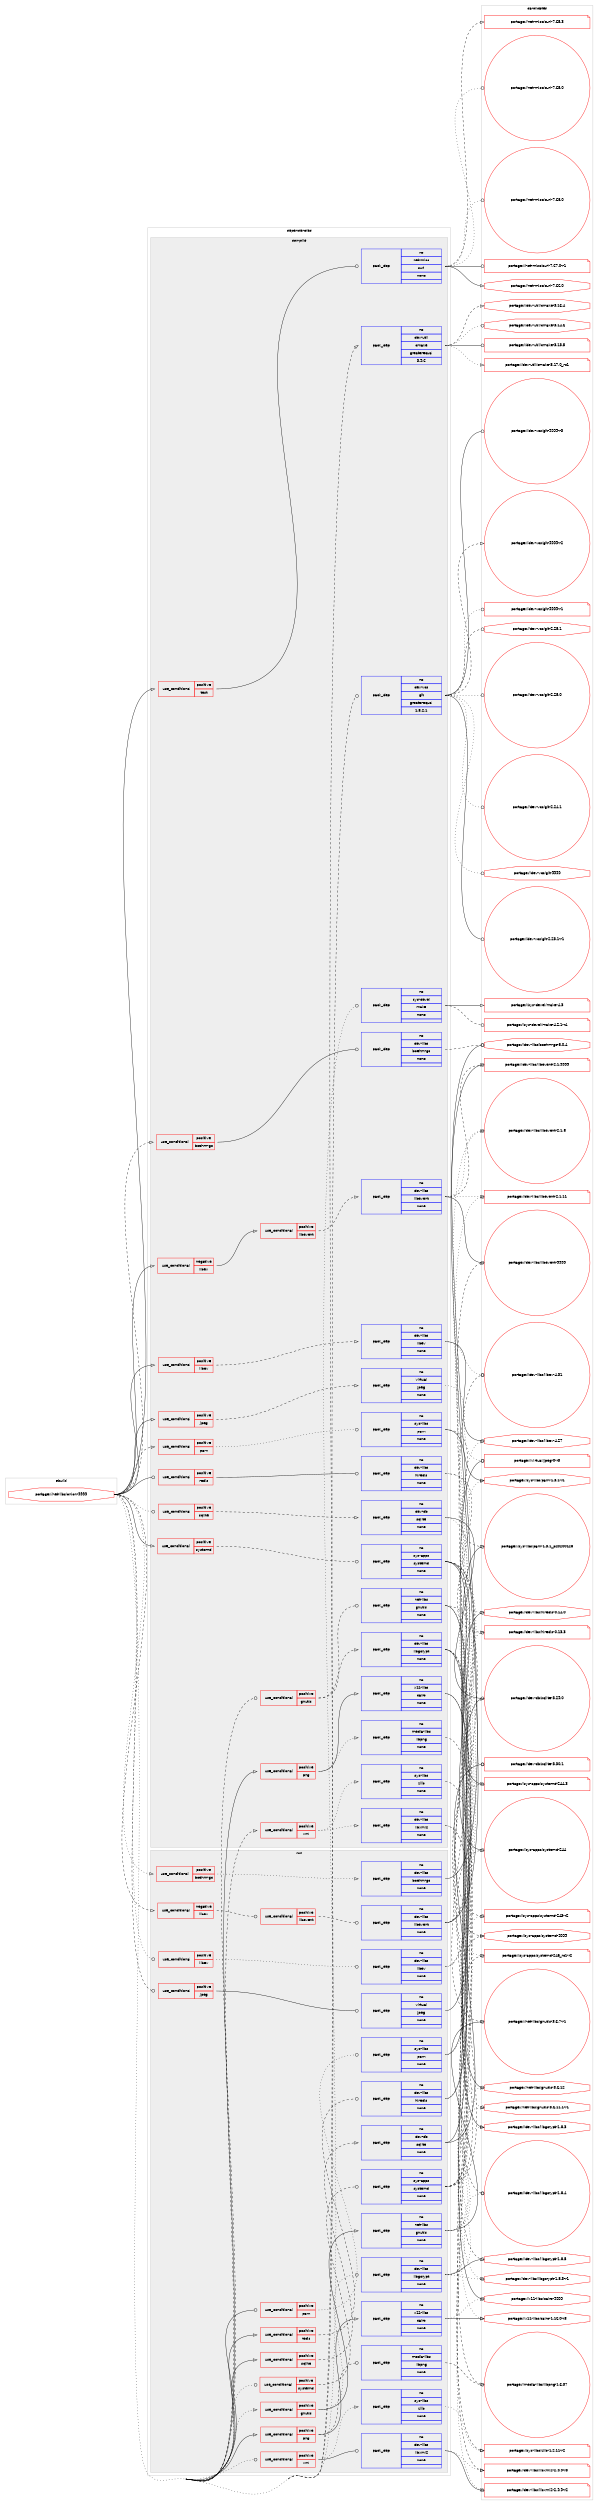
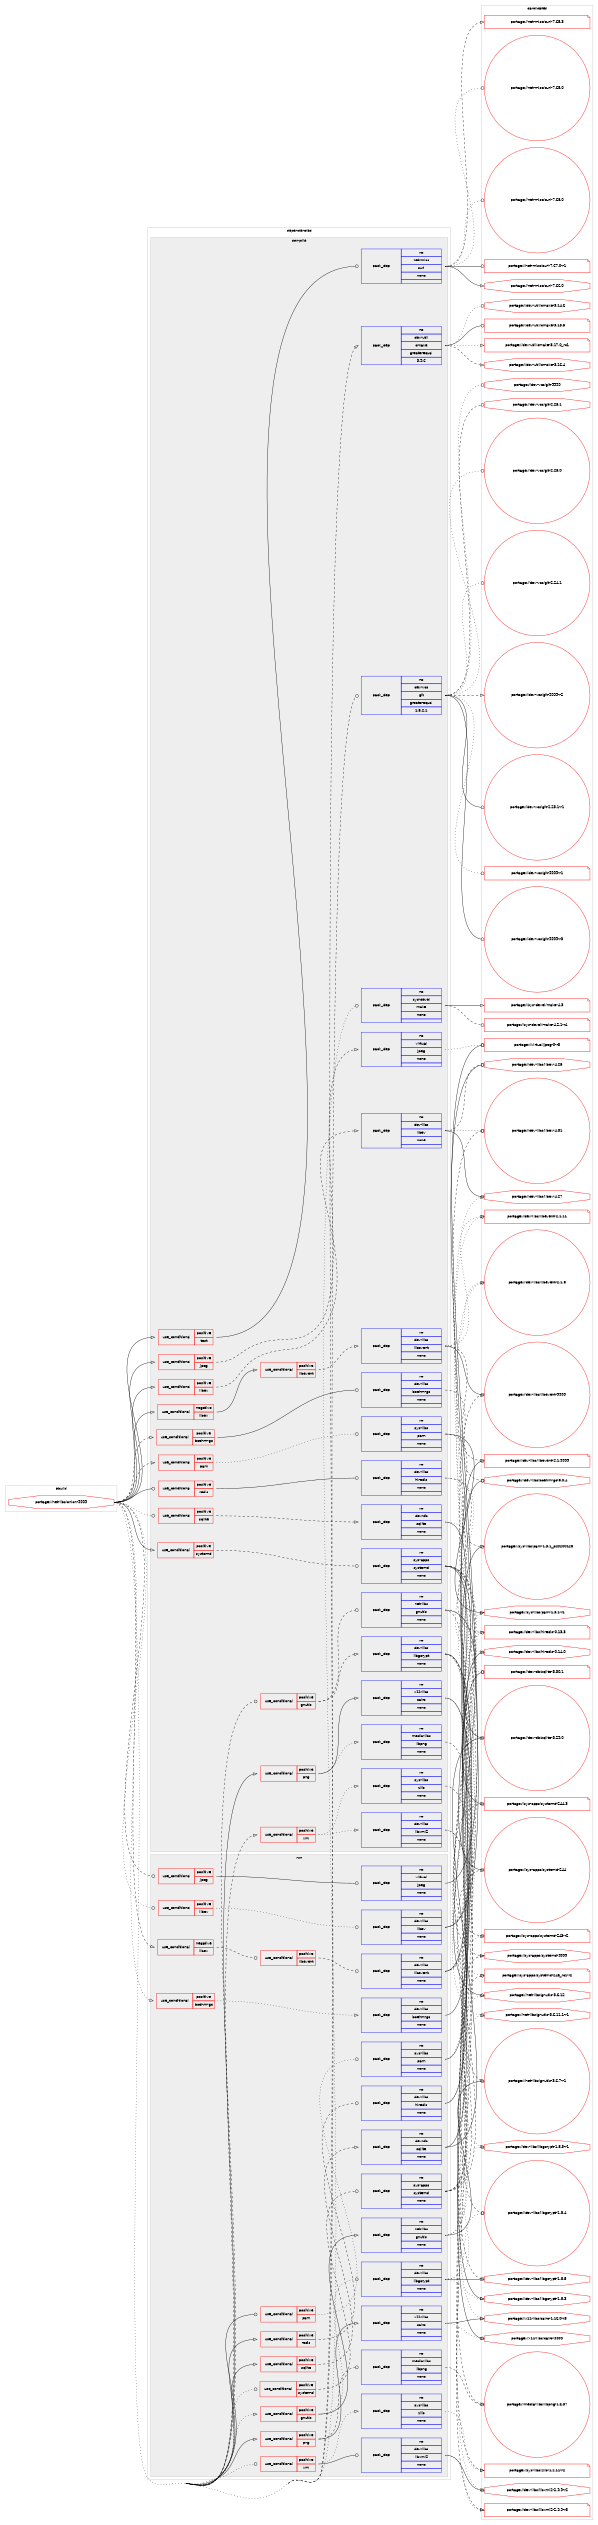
node "portage://dev-libs/libev-4.25": added
node "portage://dev-libs/libxml2-2.9.9-r2": shape note -> octagon
